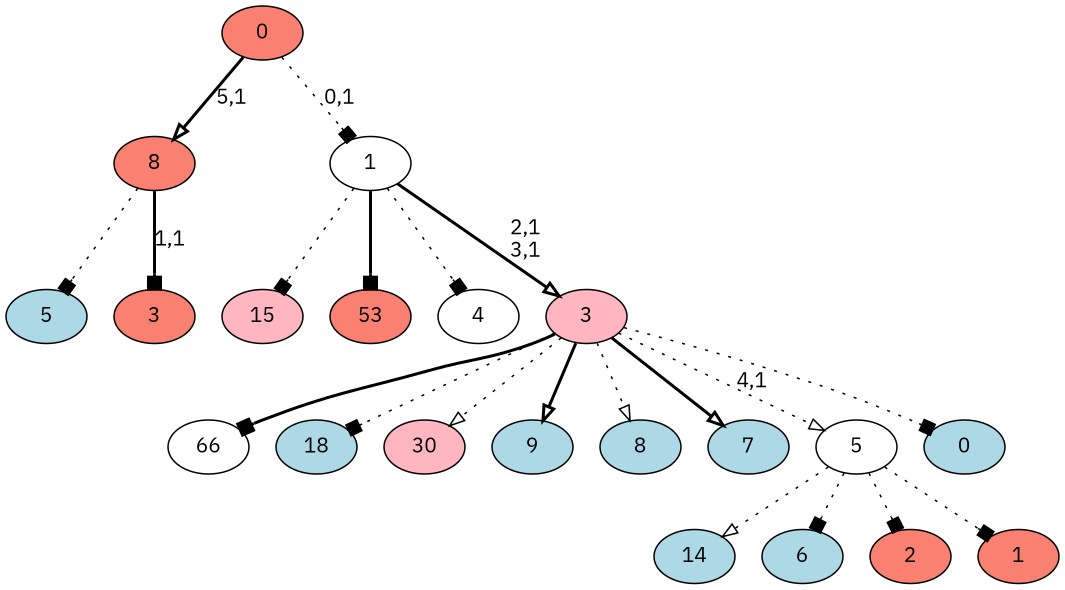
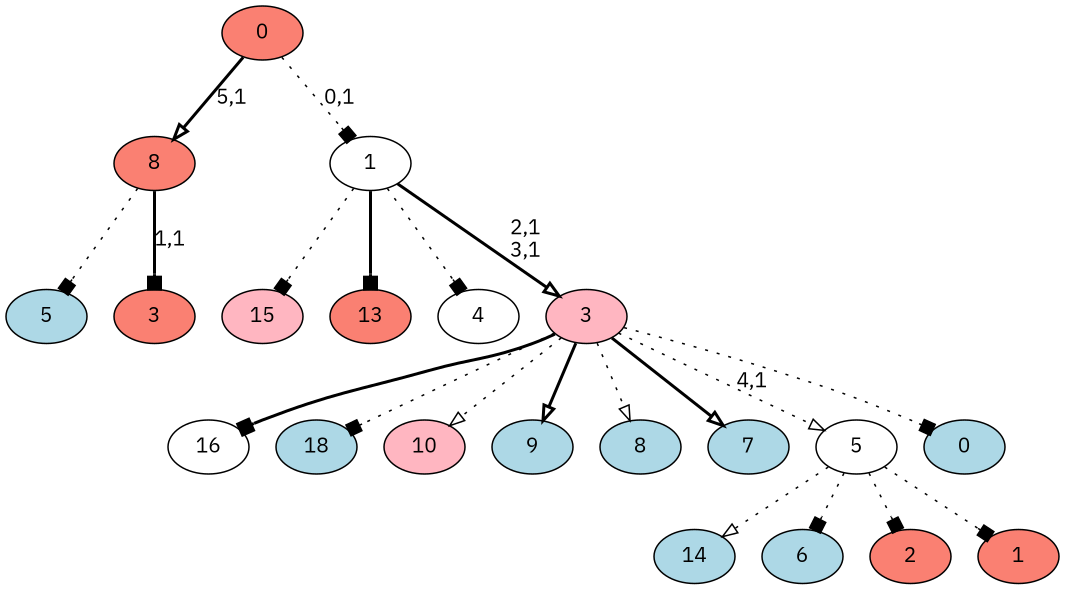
node "53": label "53" -> "13"
node "66": label "66" -> "16"
node "30": label "30" -> "10"
